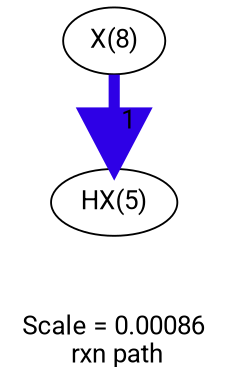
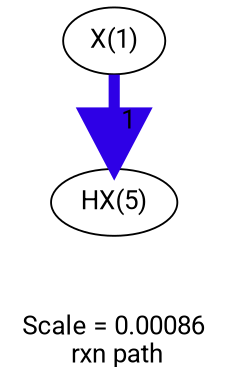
node "X(8)": label "X(8)" -> "X(1)"
